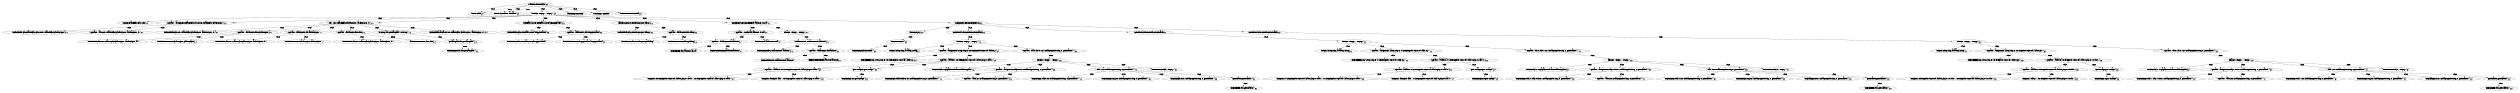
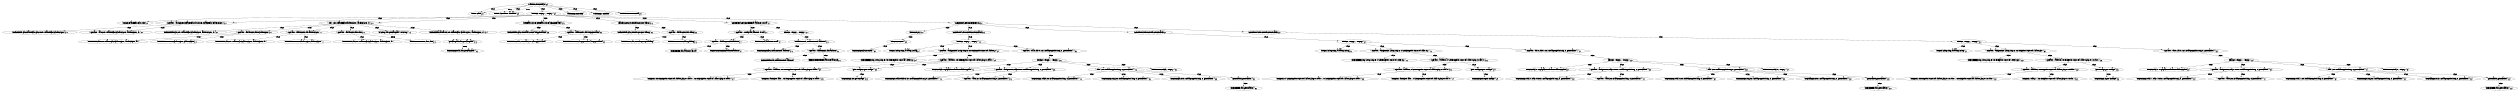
edge "(toString,this.getClasspath().toString())" -> "(getClasspath,this.getClasspath())": removed, label "AST:"
